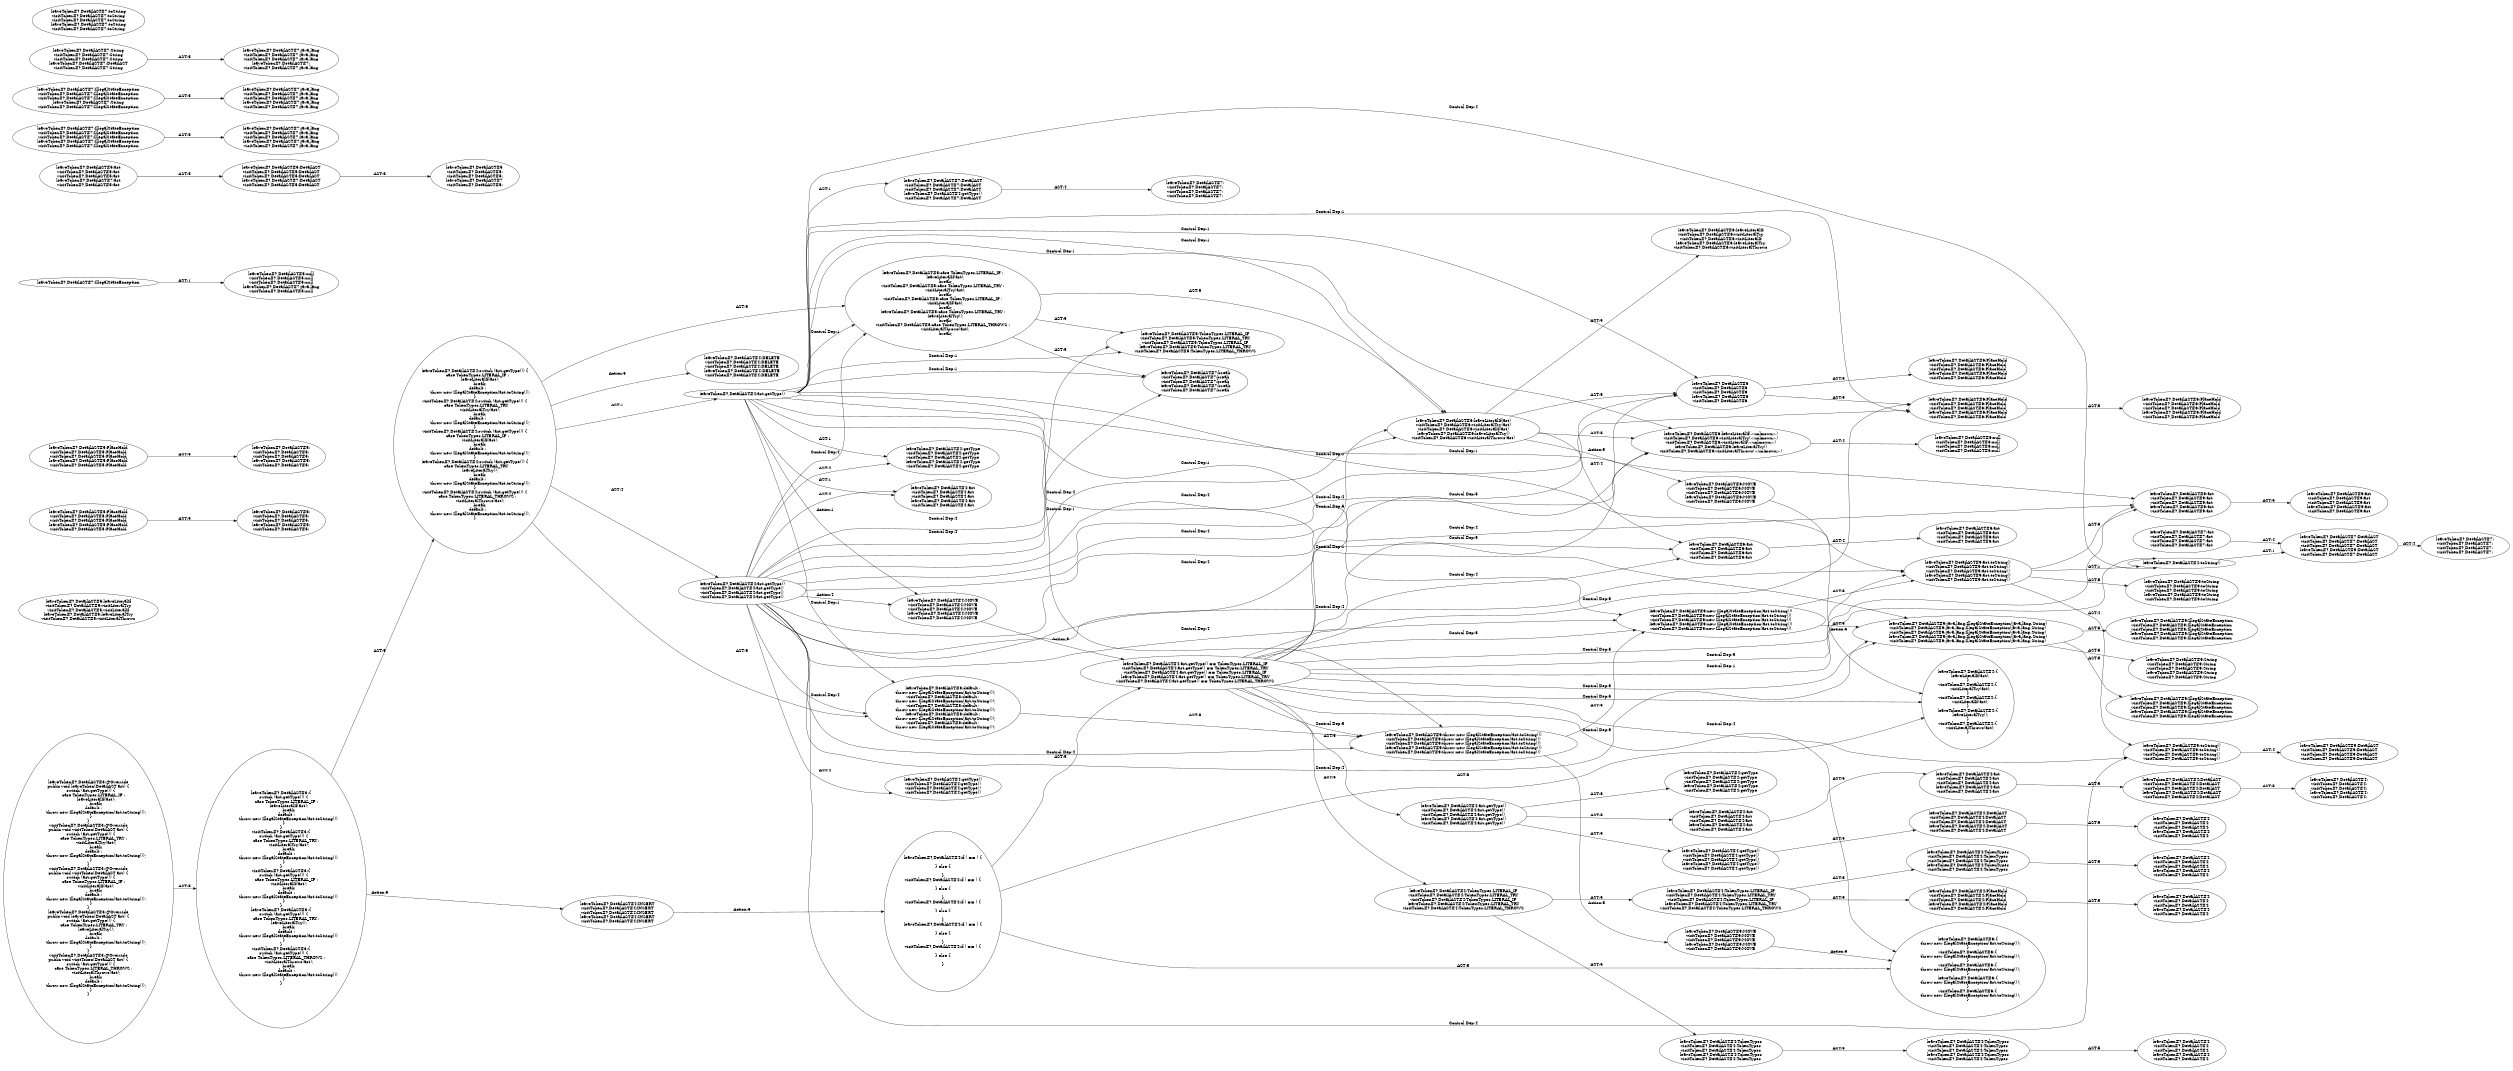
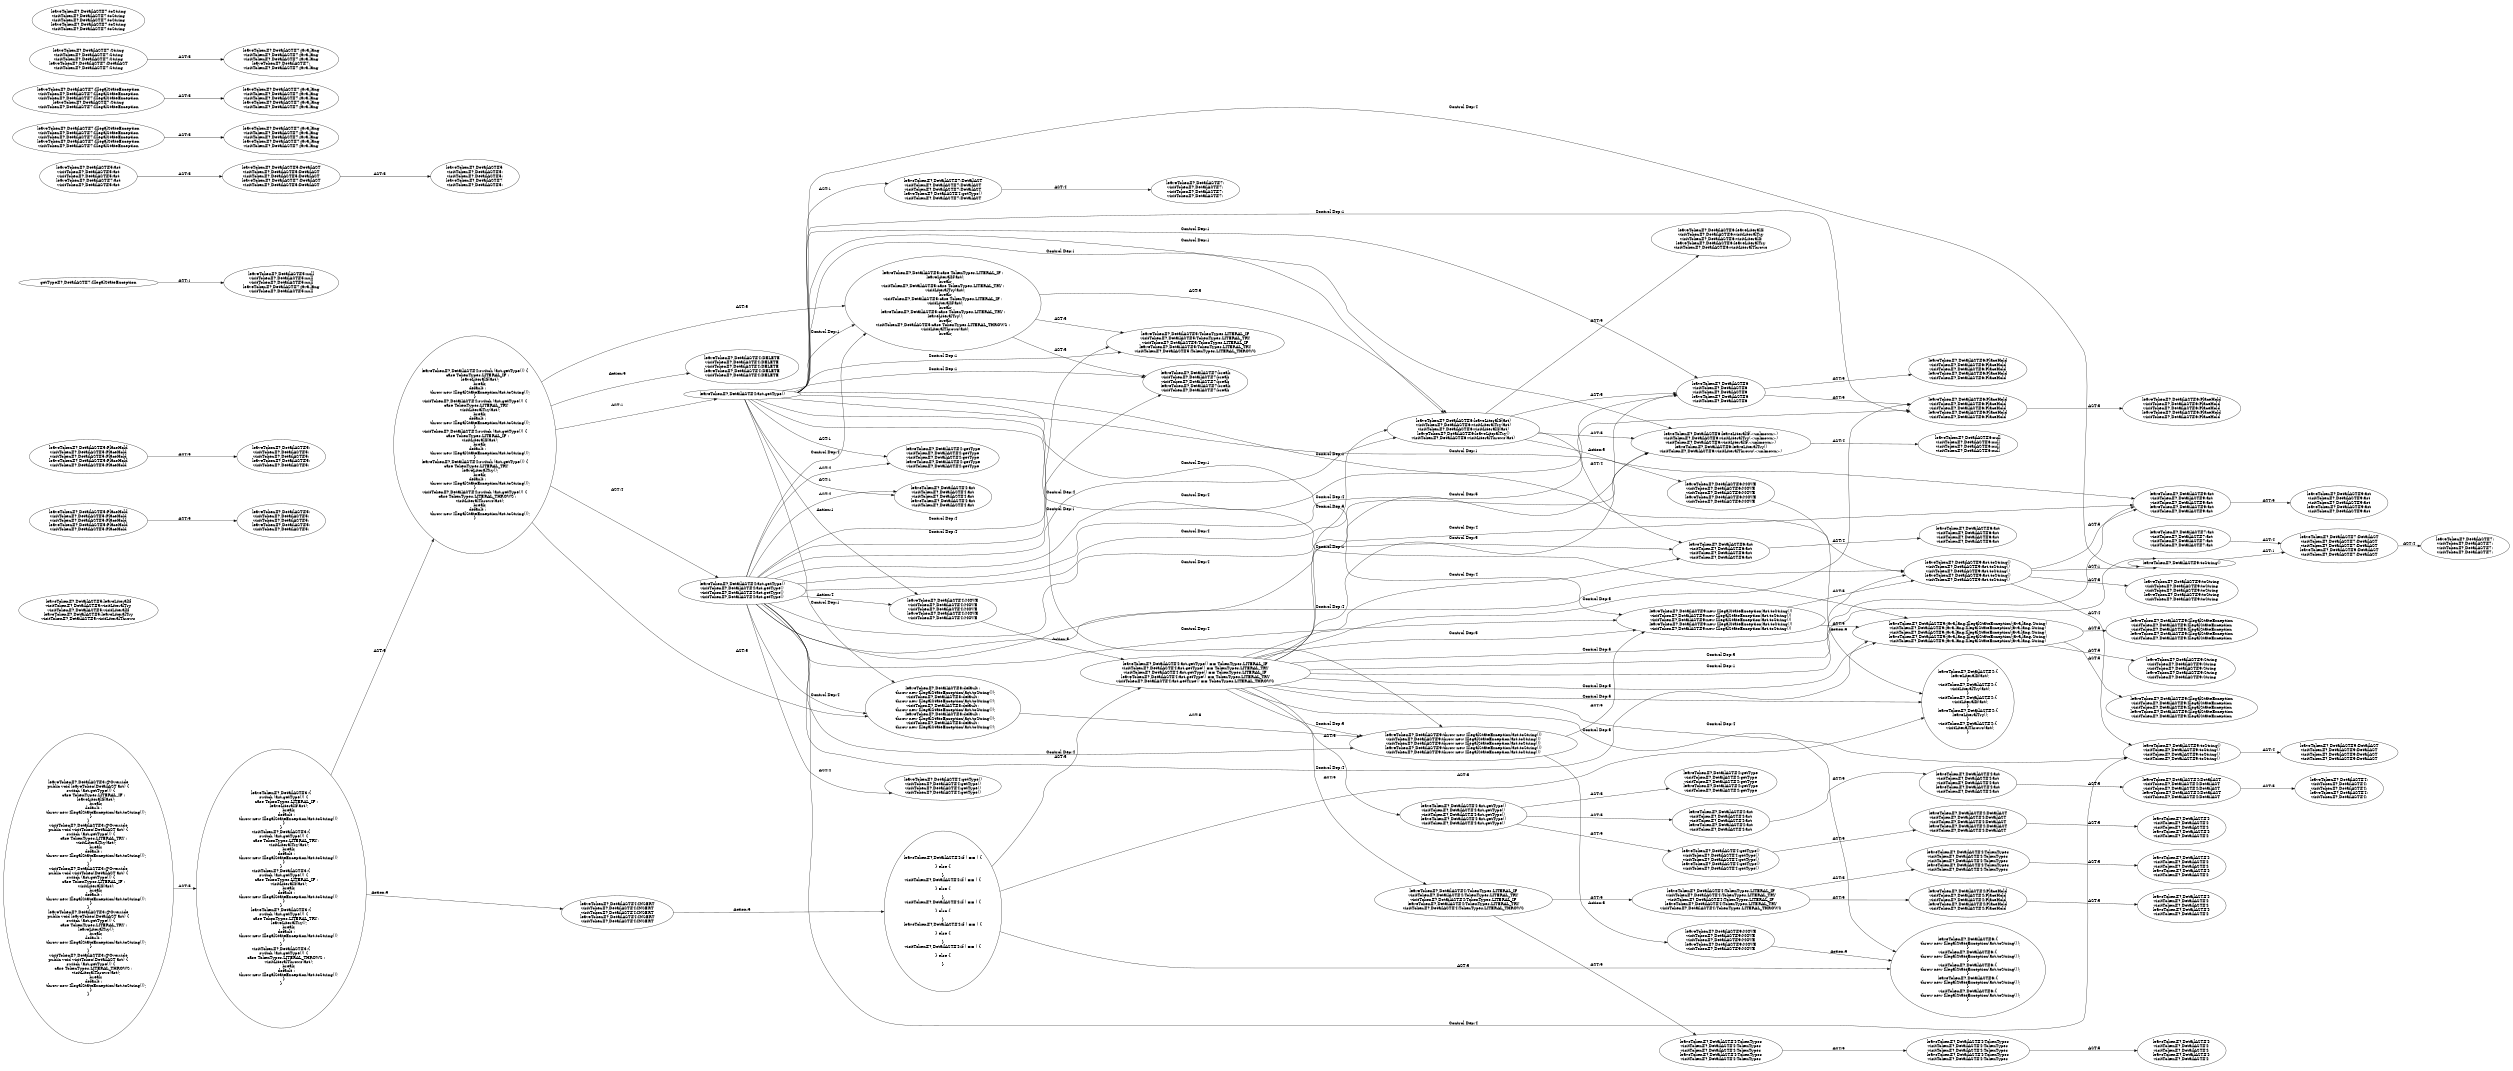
node "leaveToken#?,DetailAST#7:IllegalStateException": label "leaveToken#?,DetailAST#7:IllegalStateException" -> "getType#?,DetailAST#7:IllegalStateException"
node "leaveToken#?,DetailAST#4:toString()": label "leaveToken#?,DetailAST#4:toString()" -> "leaveToken#?,DetailAST#9:toString()"
